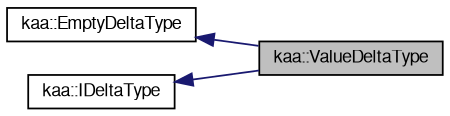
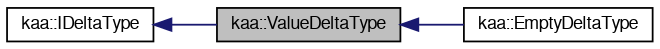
edge "kaa::ValueDeltaType" -> "kaa::EmptyDeltaType": reversed
